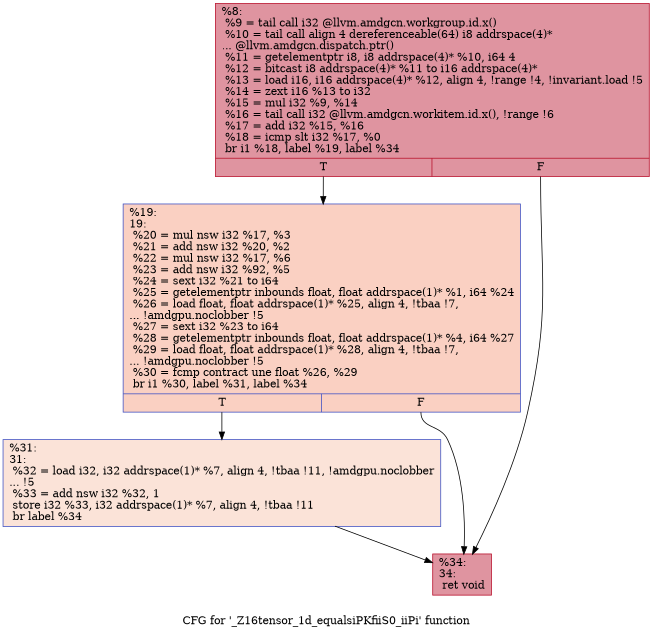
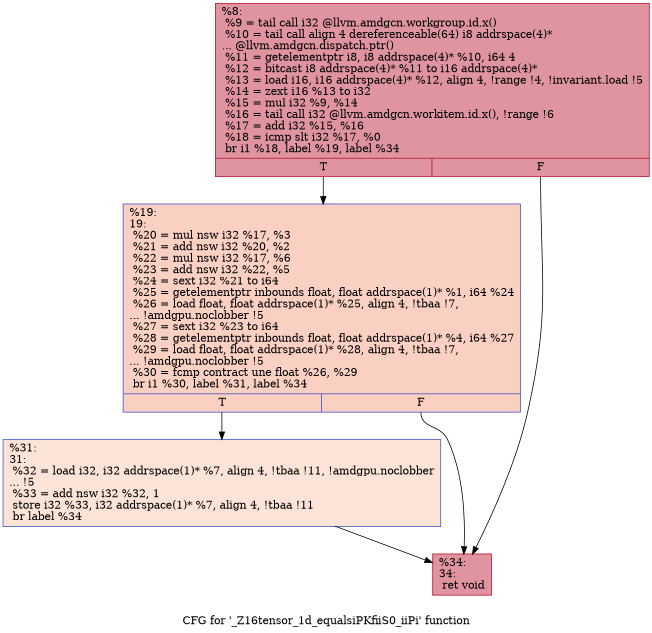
node "%19:": text "%23 = add nsw i32 %92, %5" -> "%23 = add nsw i32 %22, %5"
